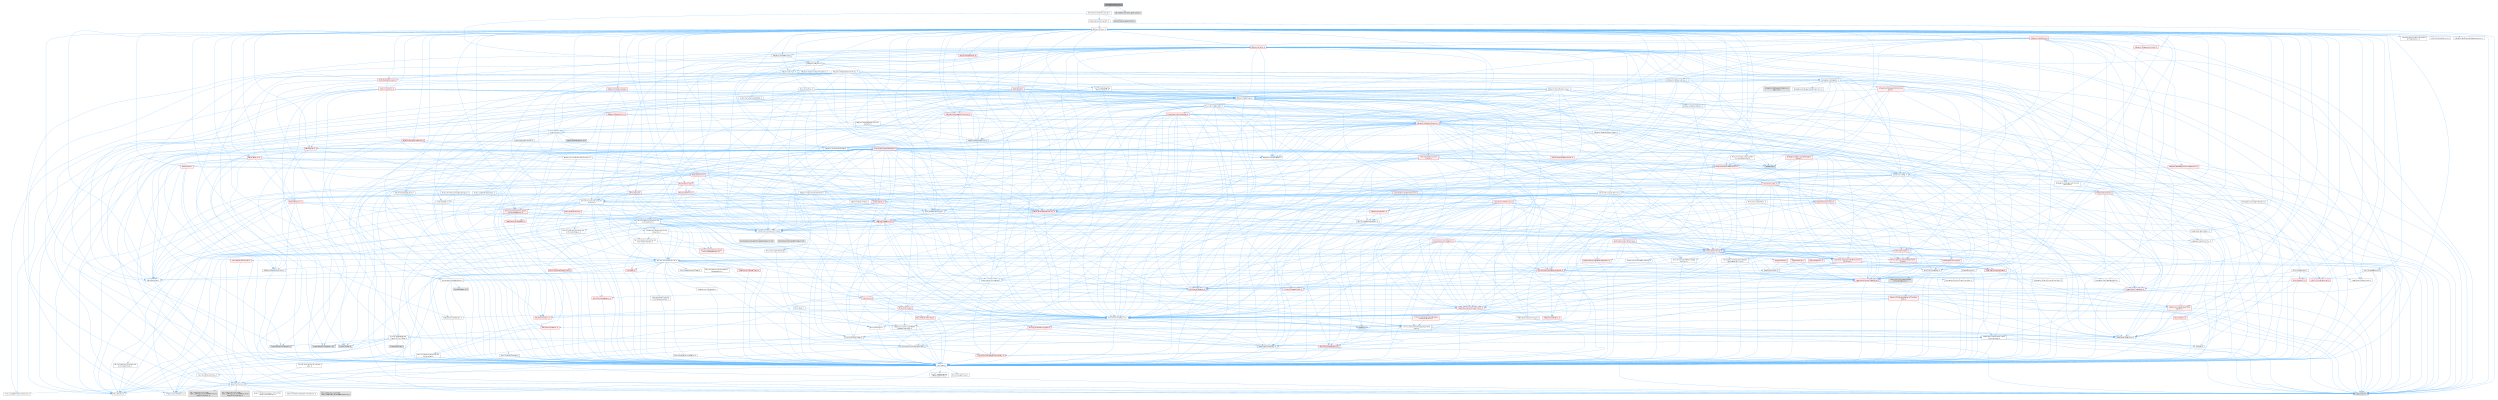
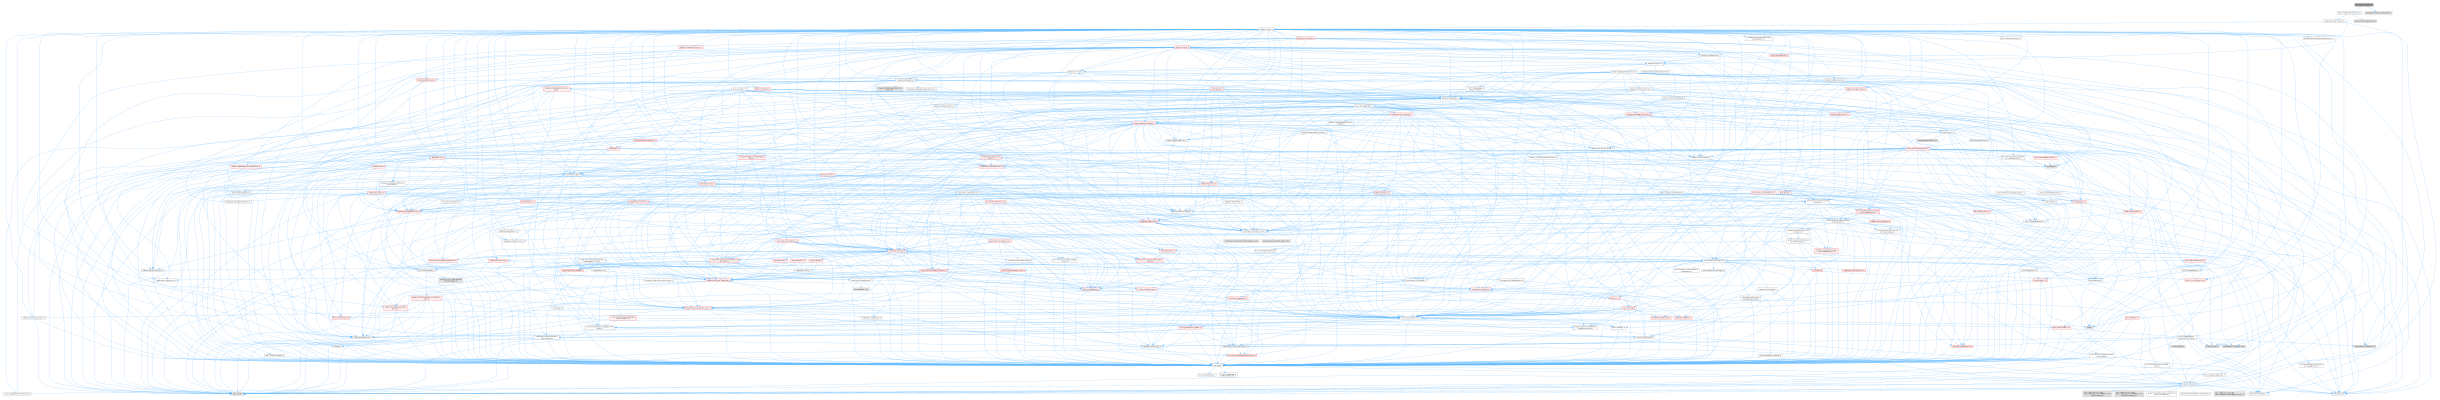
node "Concepts/StaticClassProvider.h": removed
